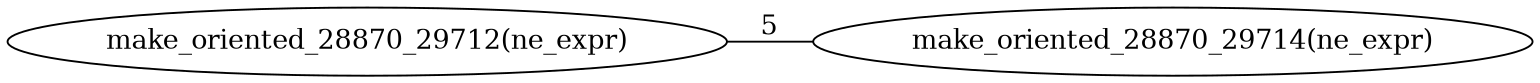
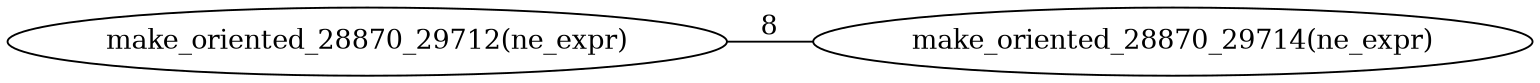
edge "make_oriented_28870_29712(ne_expr)" -- "make_oriented_28870_29714(ne_expr)": label "5" -> "8"
